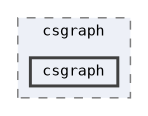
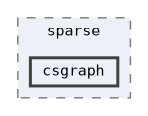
cluster "csgraph": label "csgraph" -> "sparse"
